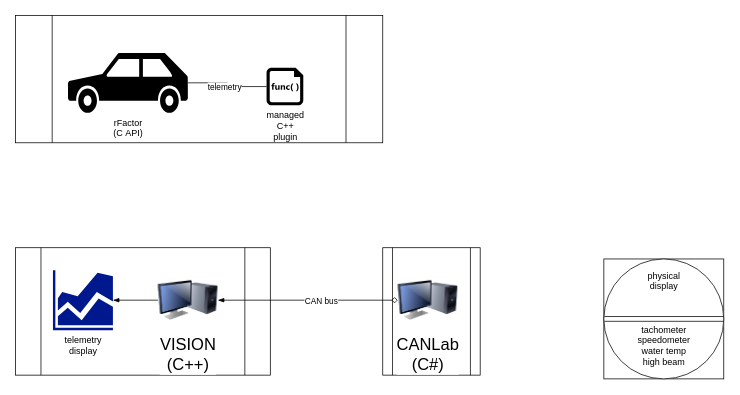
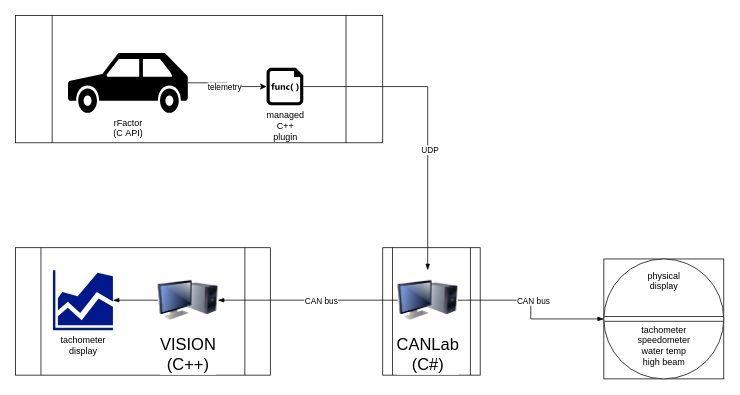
edge "rFactor (C API)" -- "managed C++ plugin": arrowhead none -> classic
edge "managed C++ plugin" -> "CANLab (C#)": added, label "UDP"
edge "VISION (C++)" -- "CANLab (C#)": arrowhead diamond -> none
edge "CANLab (C#)" -> "physical display tachometer speedometer water temp high beam": added, label "CAN bus"
node "telemetry display": label "telemetry display" -> "tachometer display"
